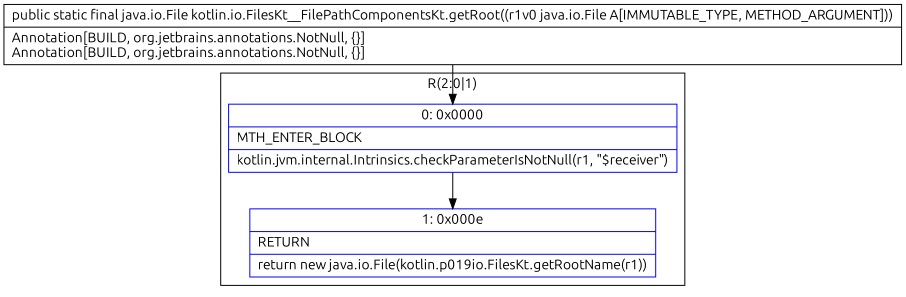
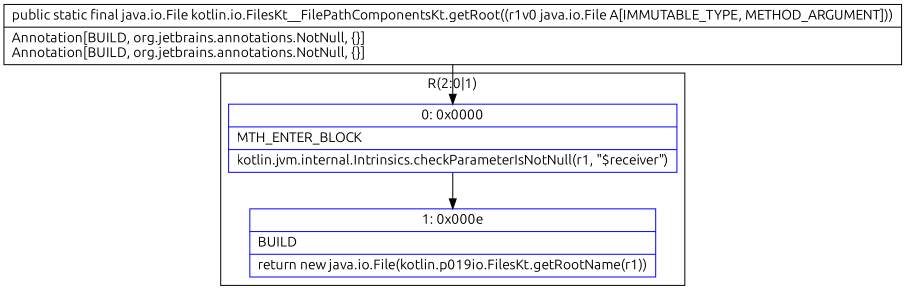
node "1: 0x000e": text "RETURN" -> "BUILD"
